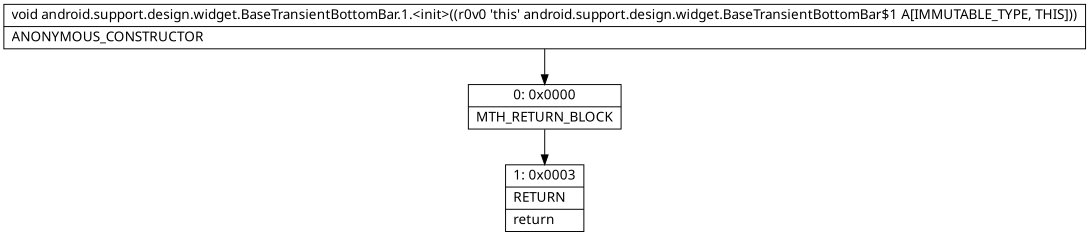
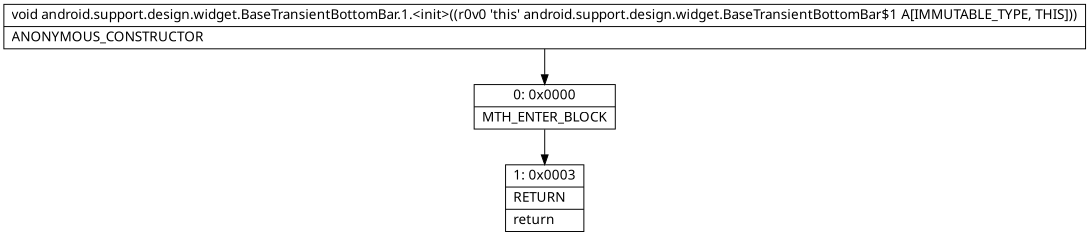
node "0: 0x0000": text "MTH_RETURN_BLOCK" -> "MTH_ENTER_BLOCK"
